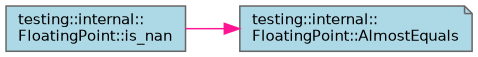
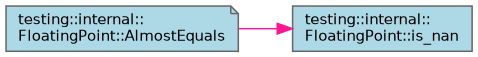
edge "testing::internal:: FloatingPoint::is_nan" -> "testing::internal:: FloatingPoint::AlmostEquals": reversed
